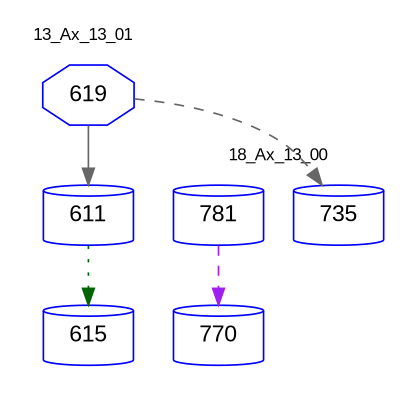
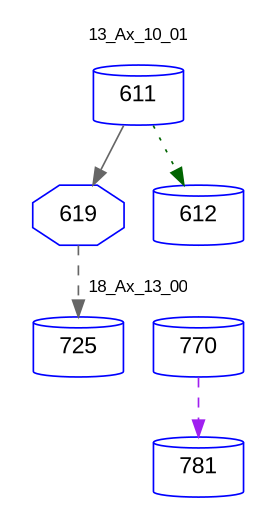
cluster "13_Ax_13_01": label "13_Ax_13_01" -> "13_Ax_10_01"
edge "619" -> "611": reversed
node "735": label "735" -> "725"
edge "781" -> "770": reversed
node "615": label "615" -> "612"
